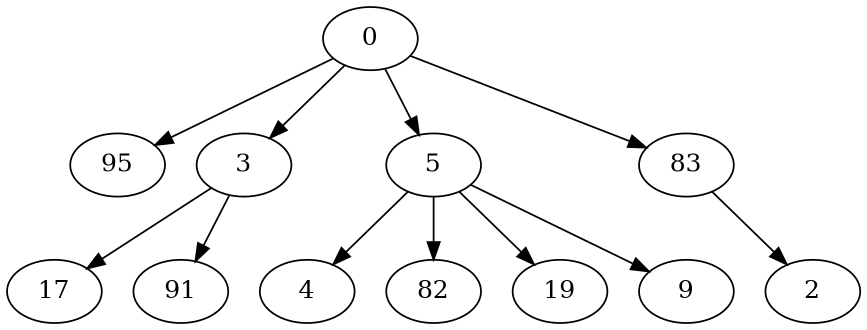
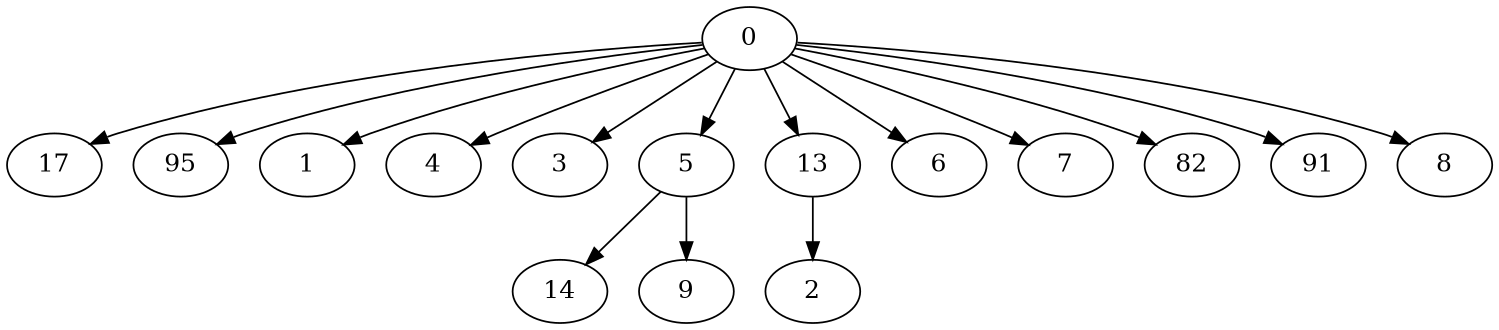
node "1": added
node "83": label "83" -> "13"
node "6": added
node "7": added
node "8": added
edge "3" -> "91": now "0" -> "91"
edge "5" -> "82": now "0" -> "82"
edge "5" -> "4": now "0" -> "4"
edge "3" -> "17": now "0" -> "17"
node "19": label "19" -> "14"
